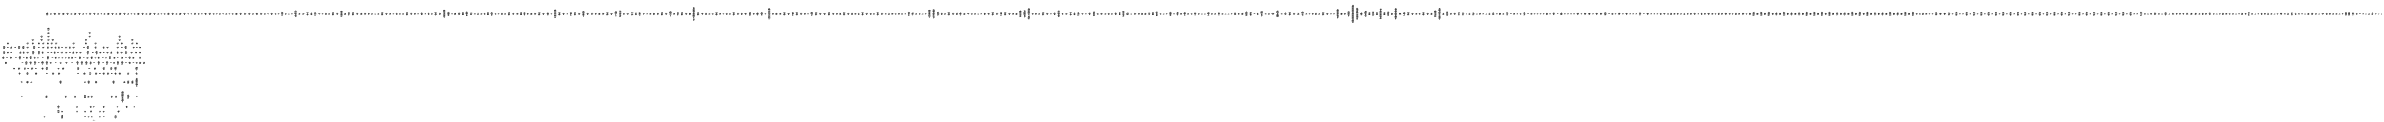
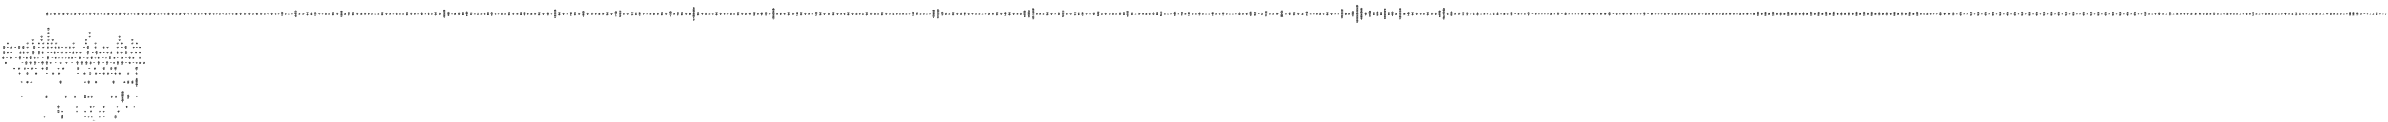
node "# 0x1460 JUMPDEST PUSHX MemData MLOAD SUB REVERT": added
